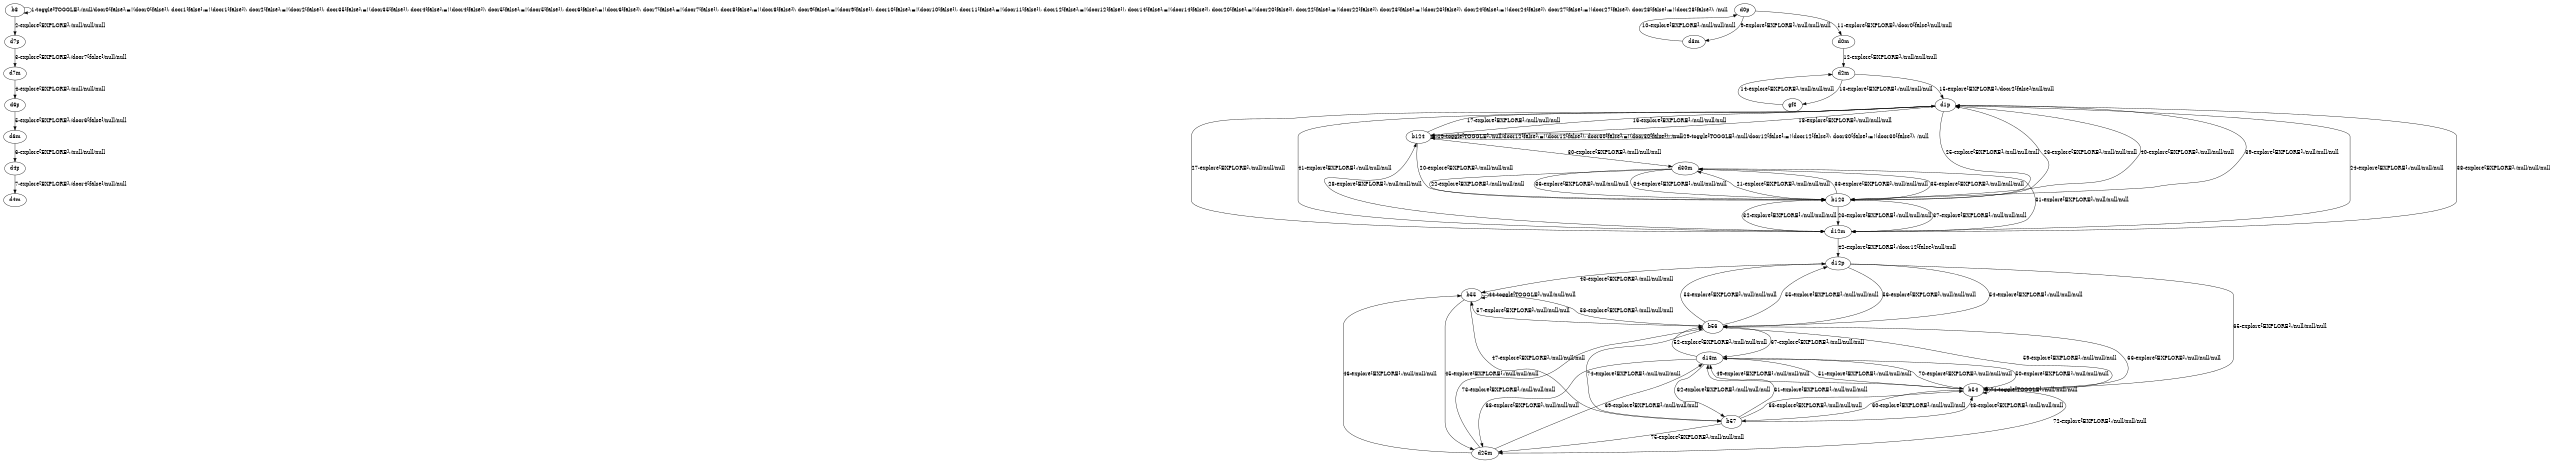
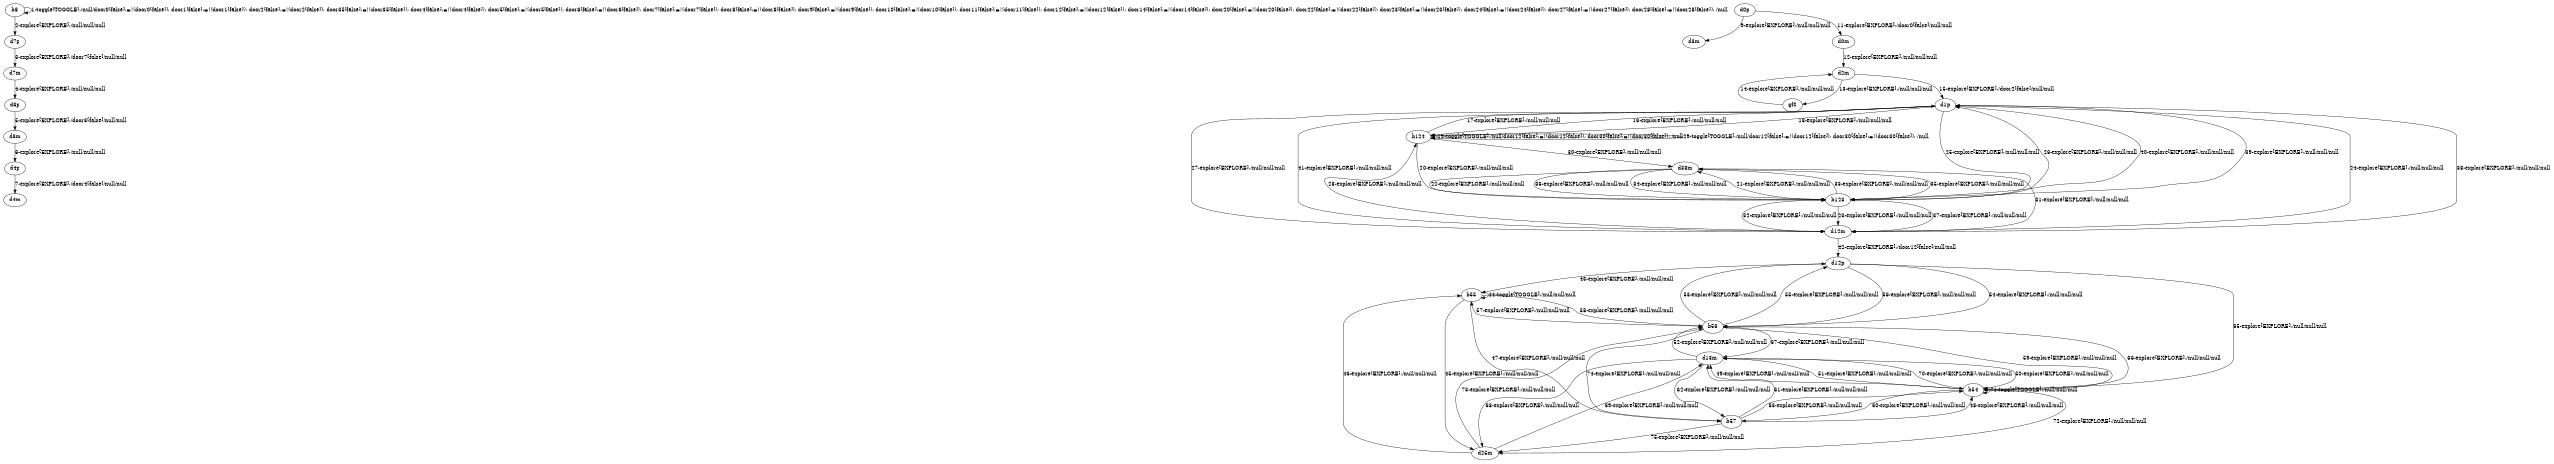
edge "d3m" -> "d0p": removed, label "10-explore[EXPLORE];/null/null/null"
node "d30m": label "d30m" -> "d38m"
